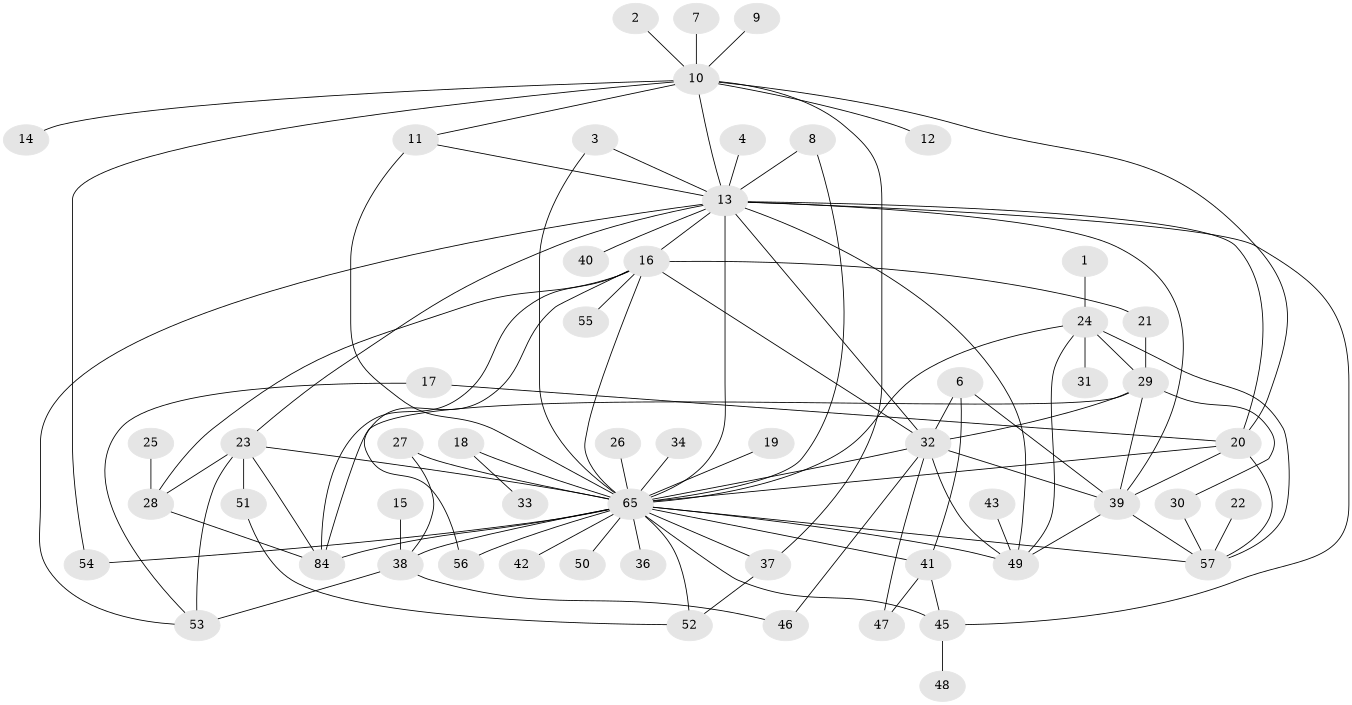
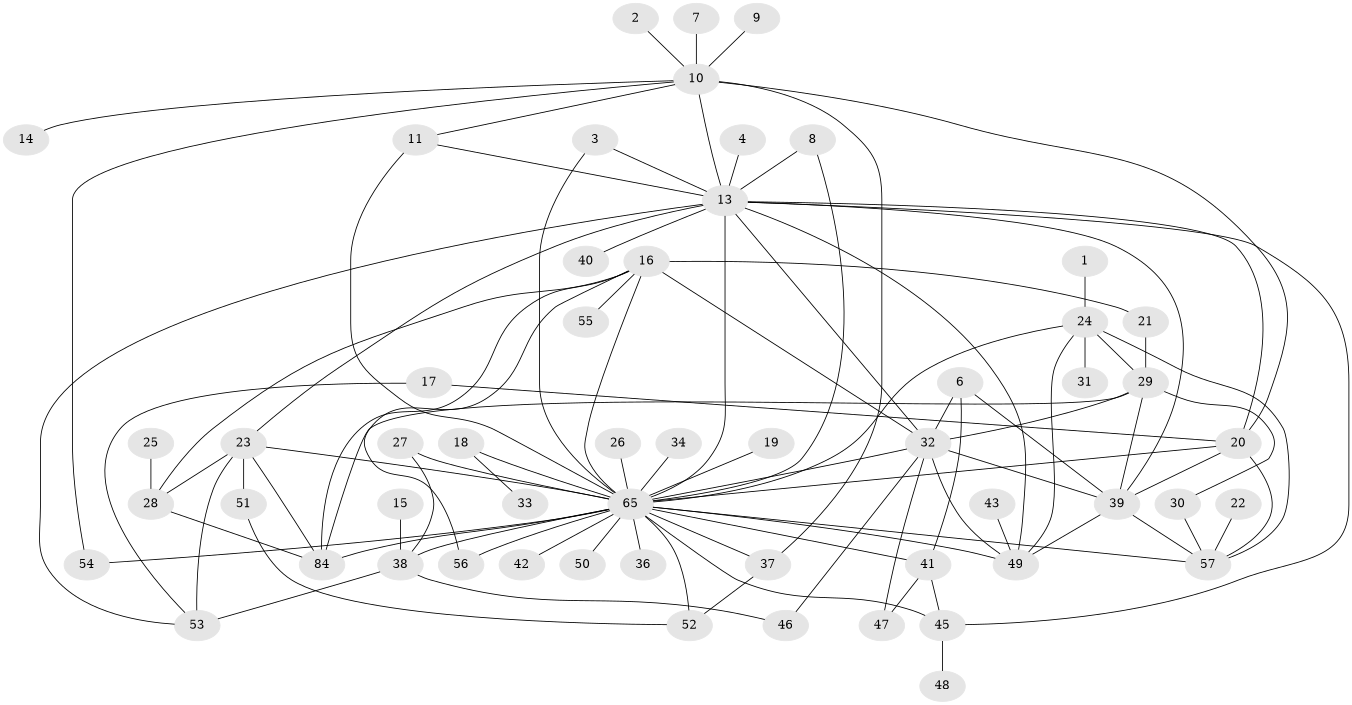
node "12": removed
edge "13" -- "16": removed
